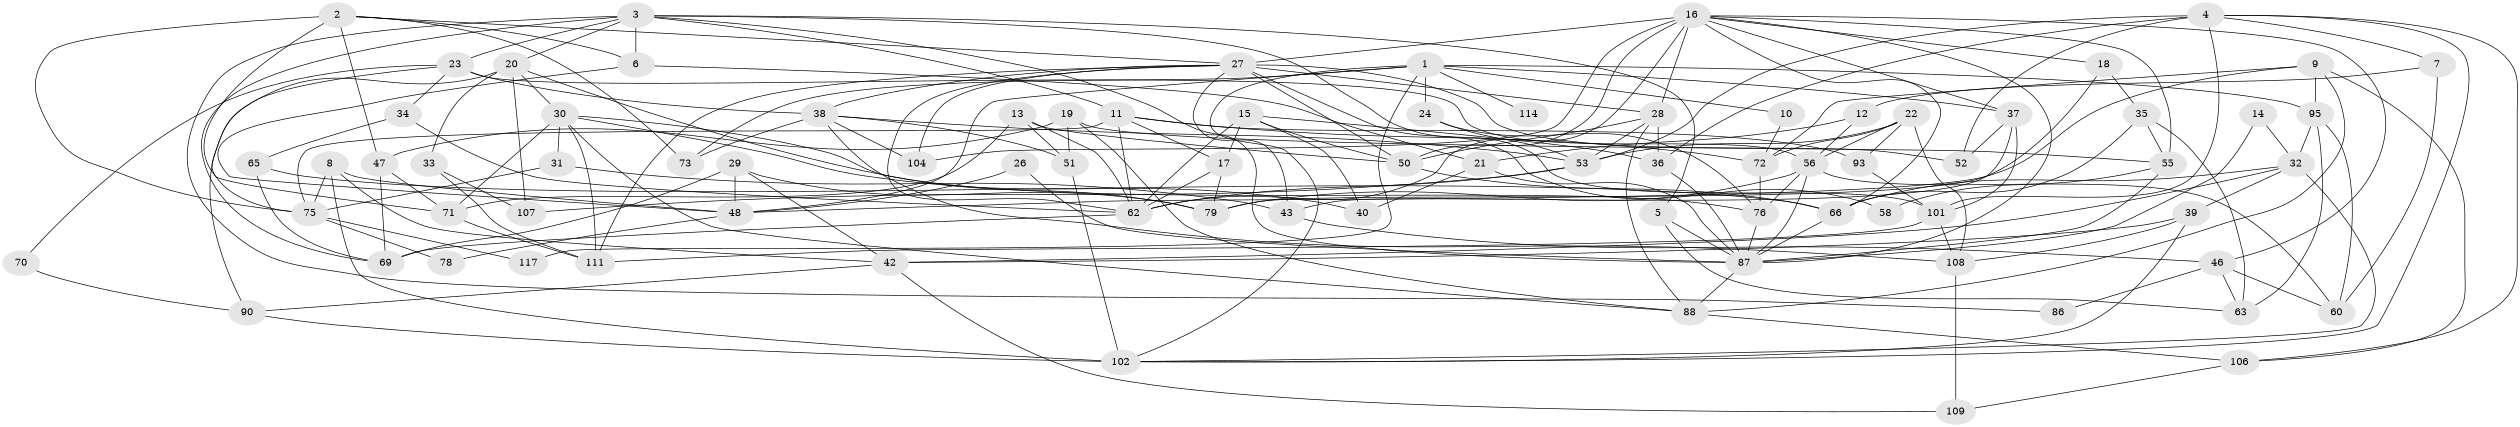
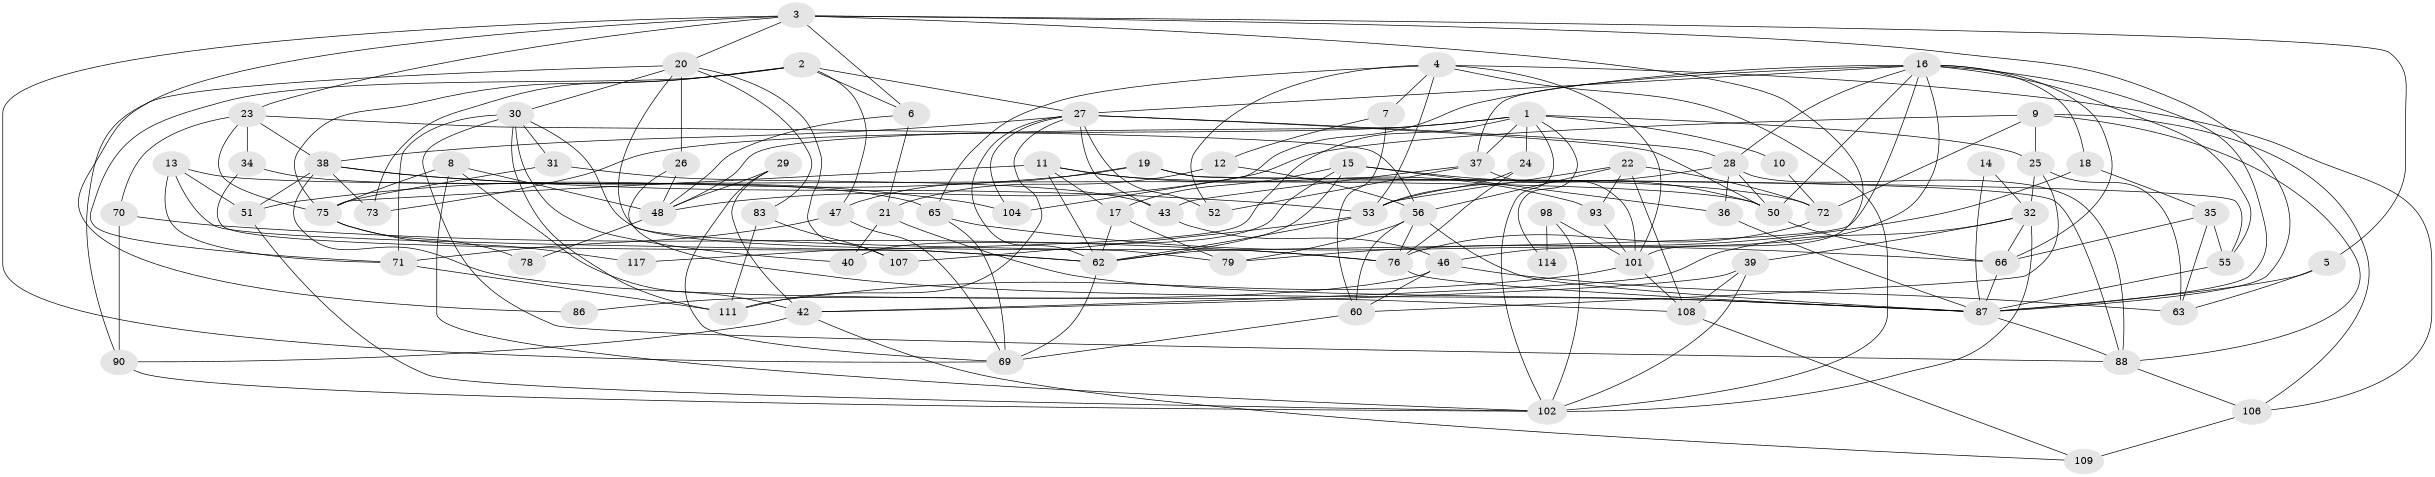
edge "3" -- "11": removed
edge "4" -- "36": now "4" -- "65"
edge "20" -- "26": added
node "95": label "95" -> "25"
node "33": label "33" -> "83"
edge "29" -- "79": removed
node "98": added
node "58": removed
edge "70" -- "76": added
edge "60" -- "69": added
